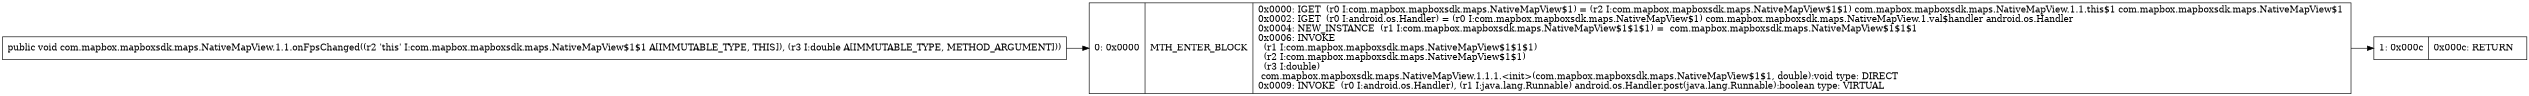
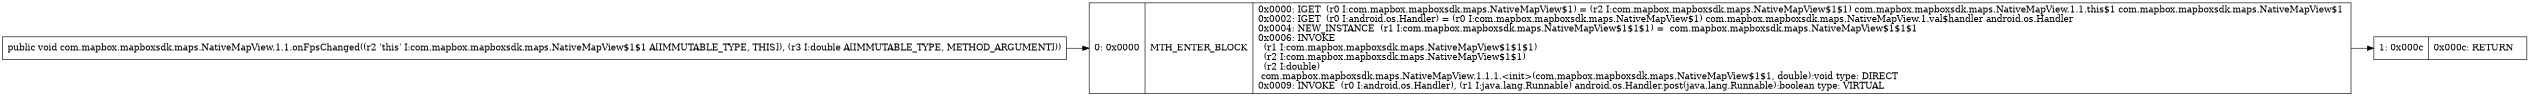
node "0: 0x0000": text "(r3 I:double)" -> "(r2 I:double)"
